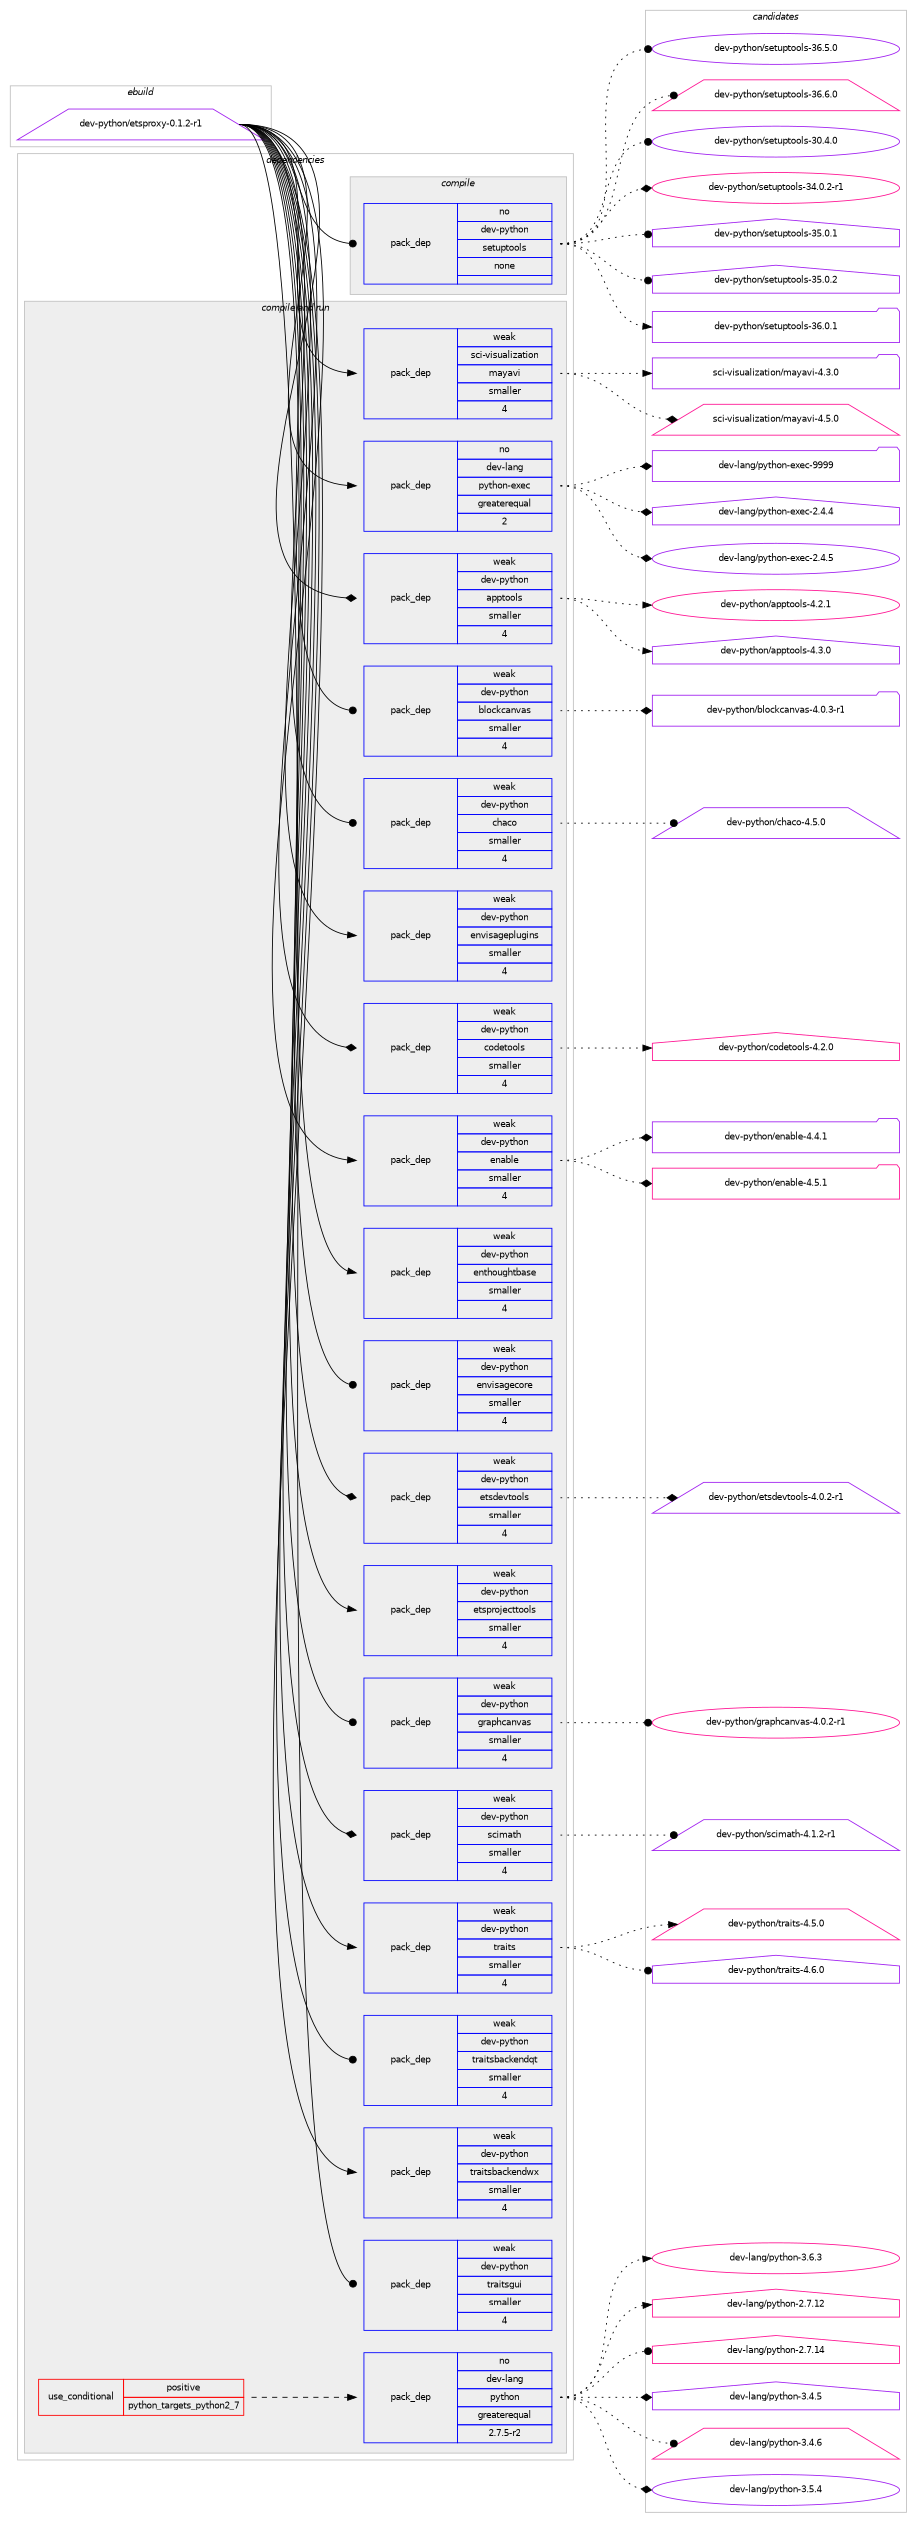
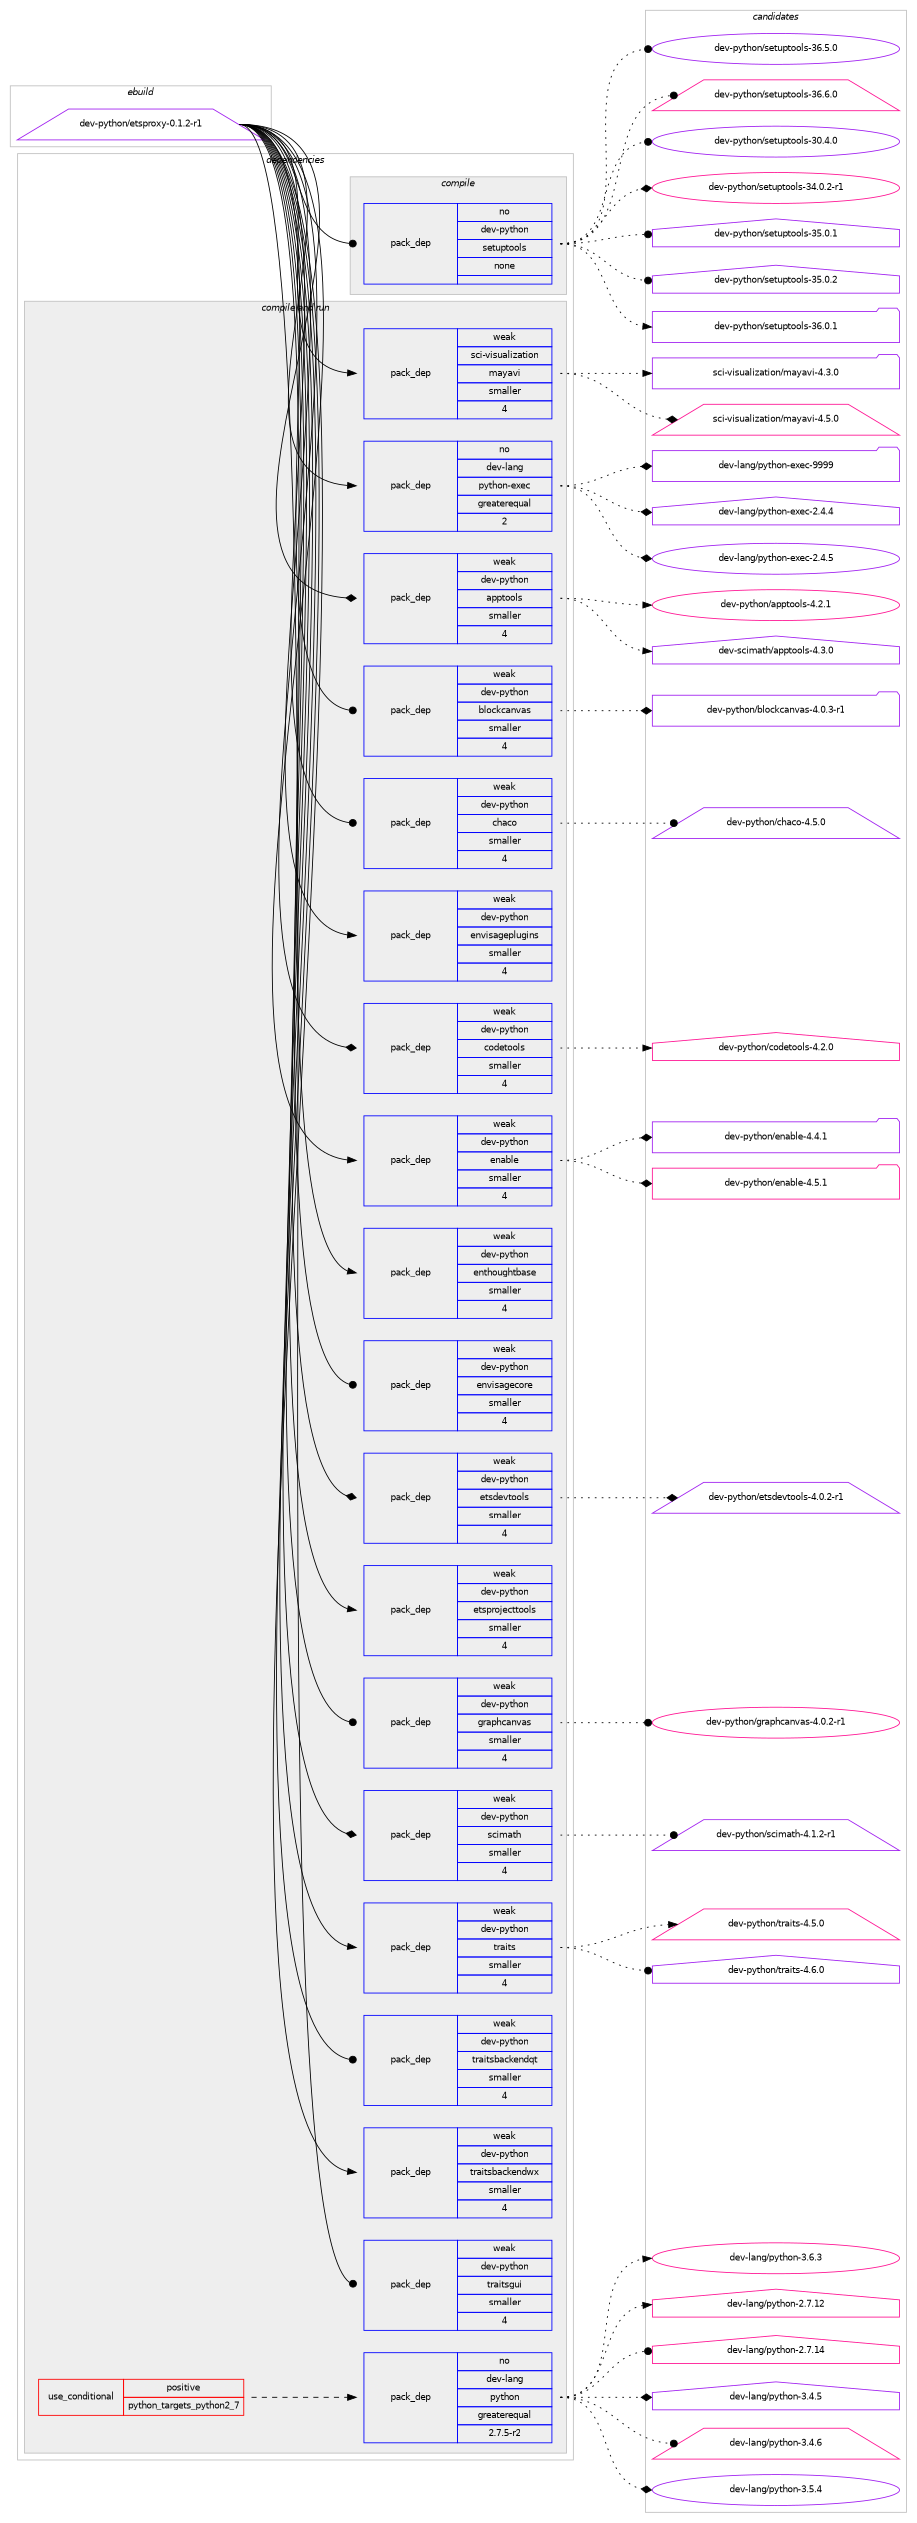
node "dev-python/apptools-4.3.0": label "dev-python/apptools-4.3.0" -> "dev-scimath/apptools-4.3.0"
